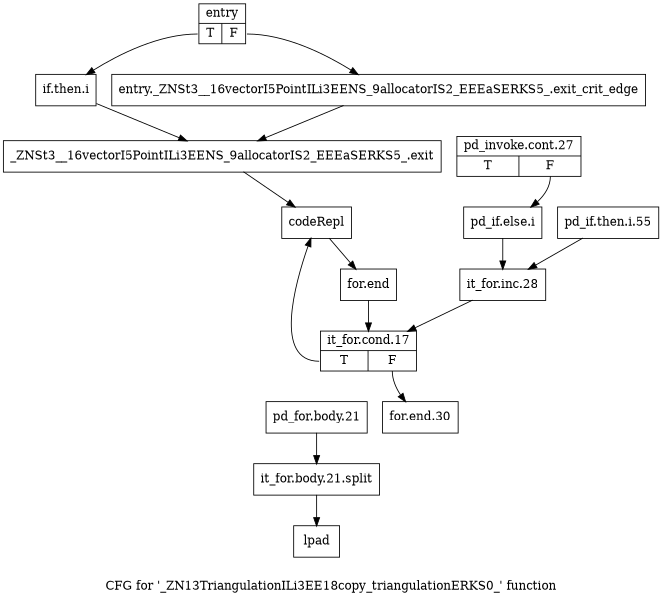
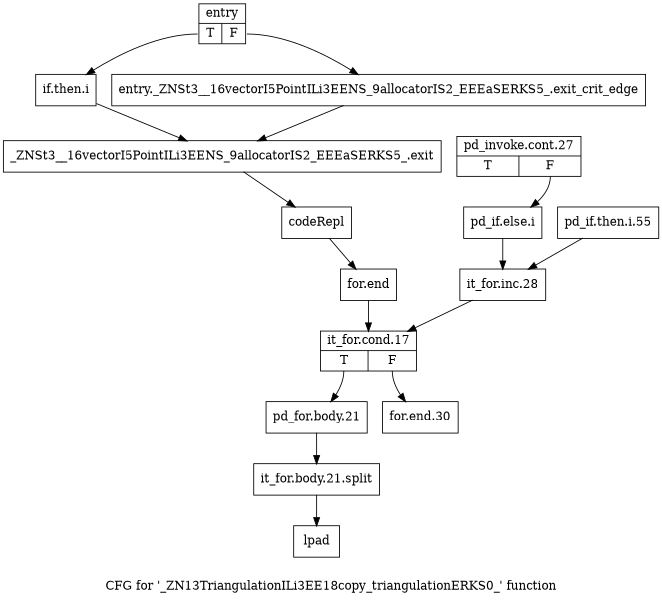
edge "it_for.cond.17" -> "codeRepl": now "it_for.cond.17" -> "pd_for.body.21"
